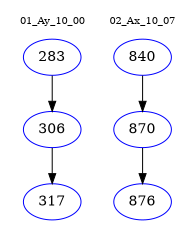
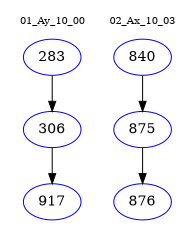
cluster "02_Ax_10_07": label "02_Ax_10_07" -> "02_Ax_10_03"
node "870": label "870" -> "875"
node "317": label "317" -> "917"
